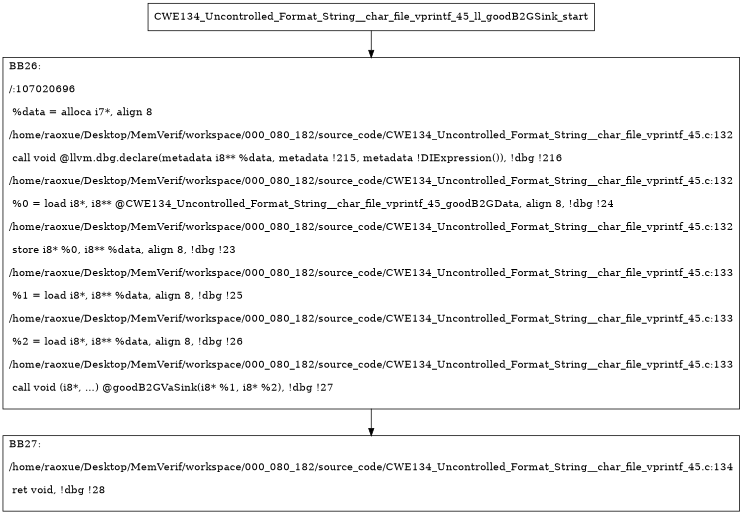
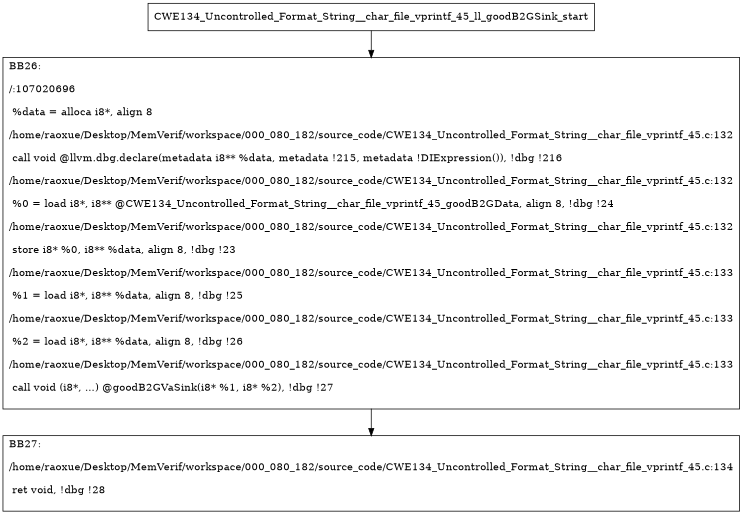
node "BB26:": text "%data = alloca i7*, align 8" -> "%data = alloca i8*, align 8"
